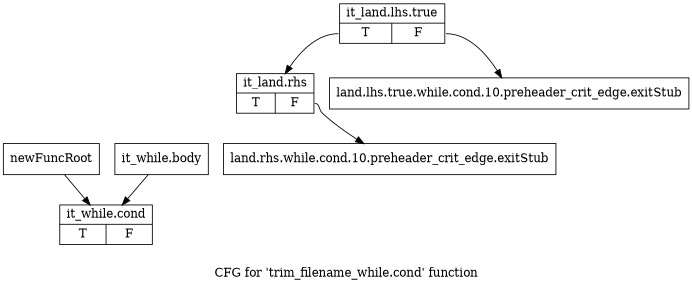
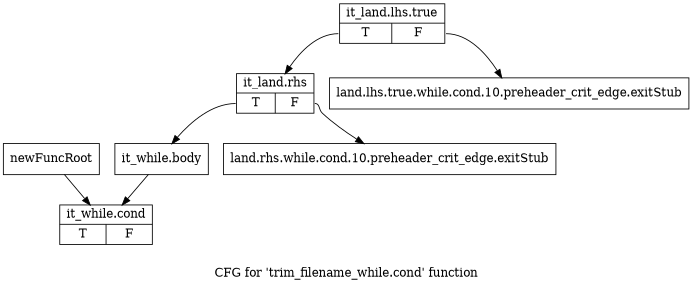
edge "it_land.rhs" -> "it_while.body": added
